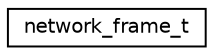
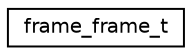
node "network_frame_t": label "network_frame_t" -> "frame_frame_t"
